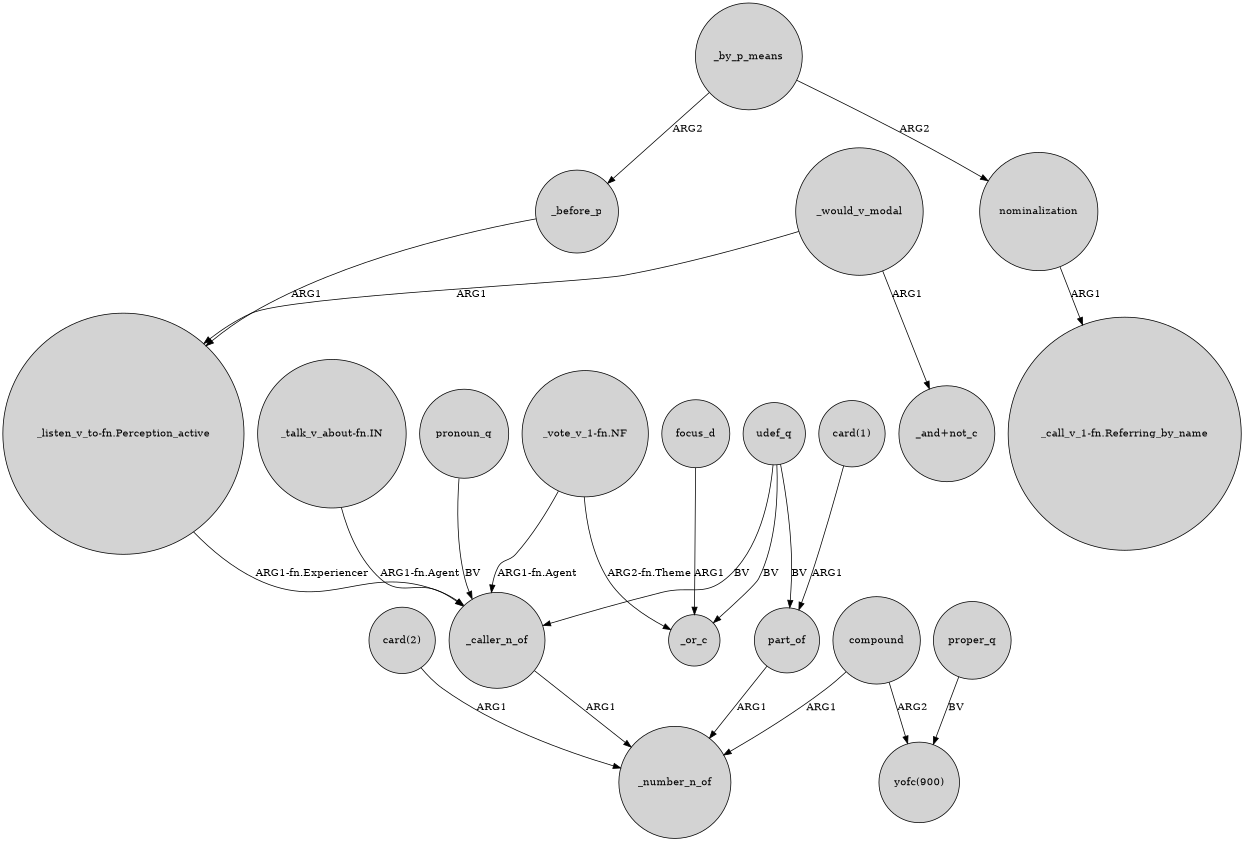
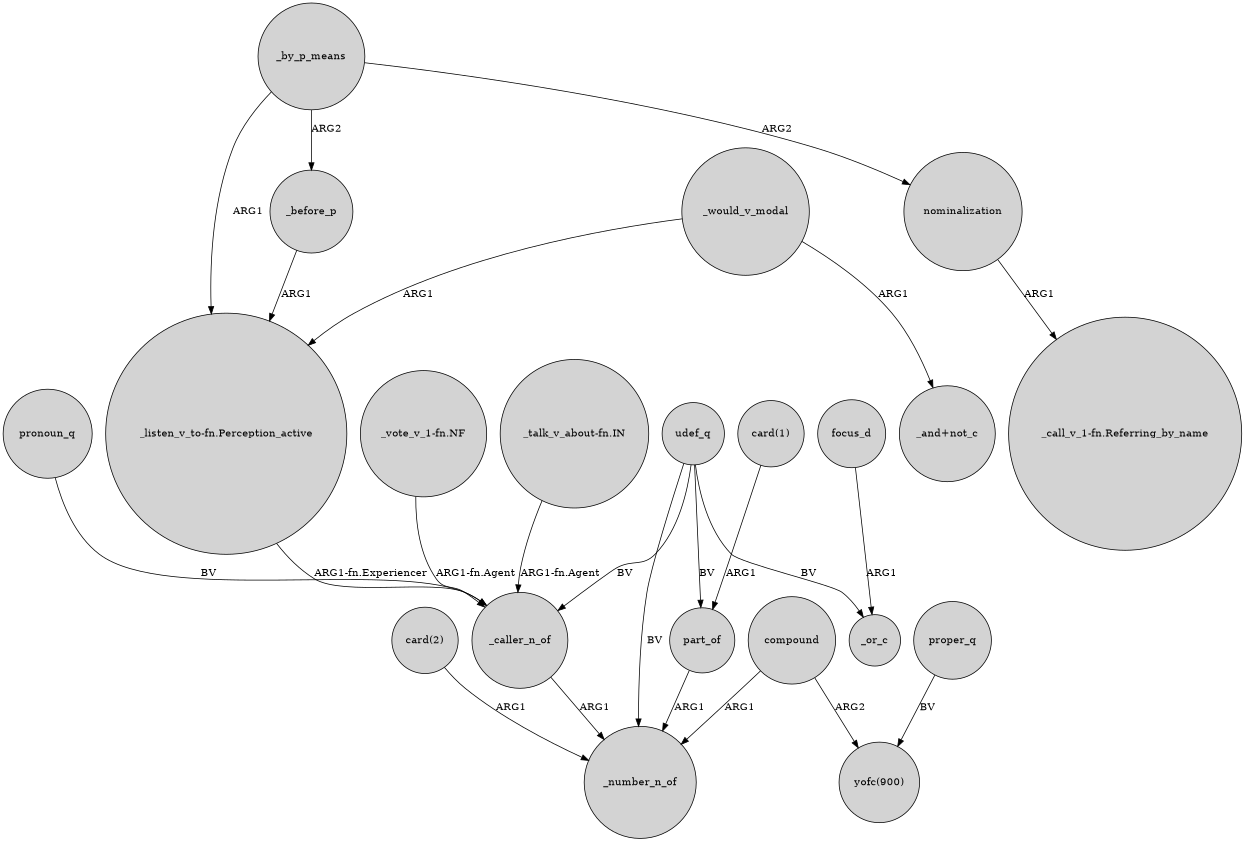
edge "_by_p_means" -> "_listen_v_to-fn.Perception_active": added, label "ARG1"
edge "_vote_v_1-fn.NF" -> "_or_c": removed, label "ARG2-fn.Theme"
edge "udef_q" -> "_number_n_of": added, label "BV"
